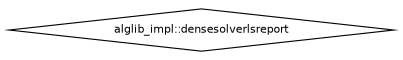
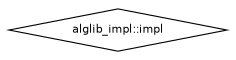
node "alglib_impl::densesolverlsreport": label "alglib_impl::densesolverlsreport" -> "alglib_impl::impl"
